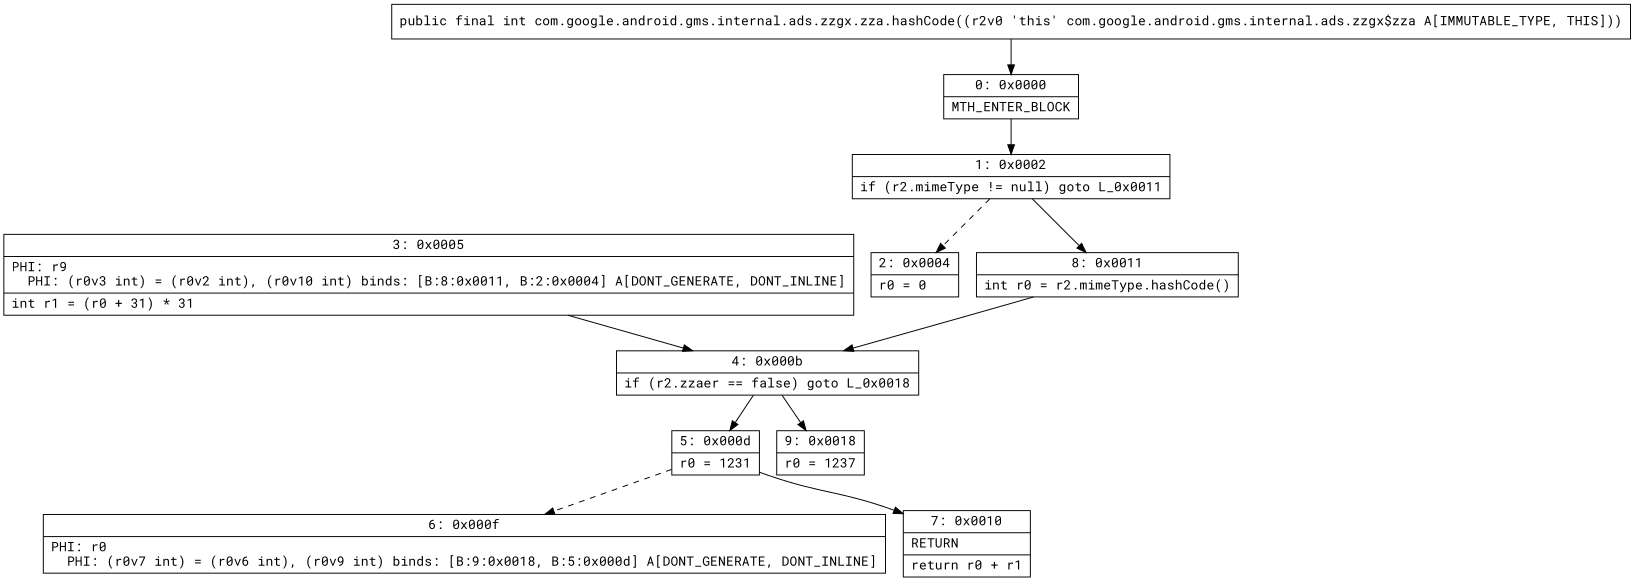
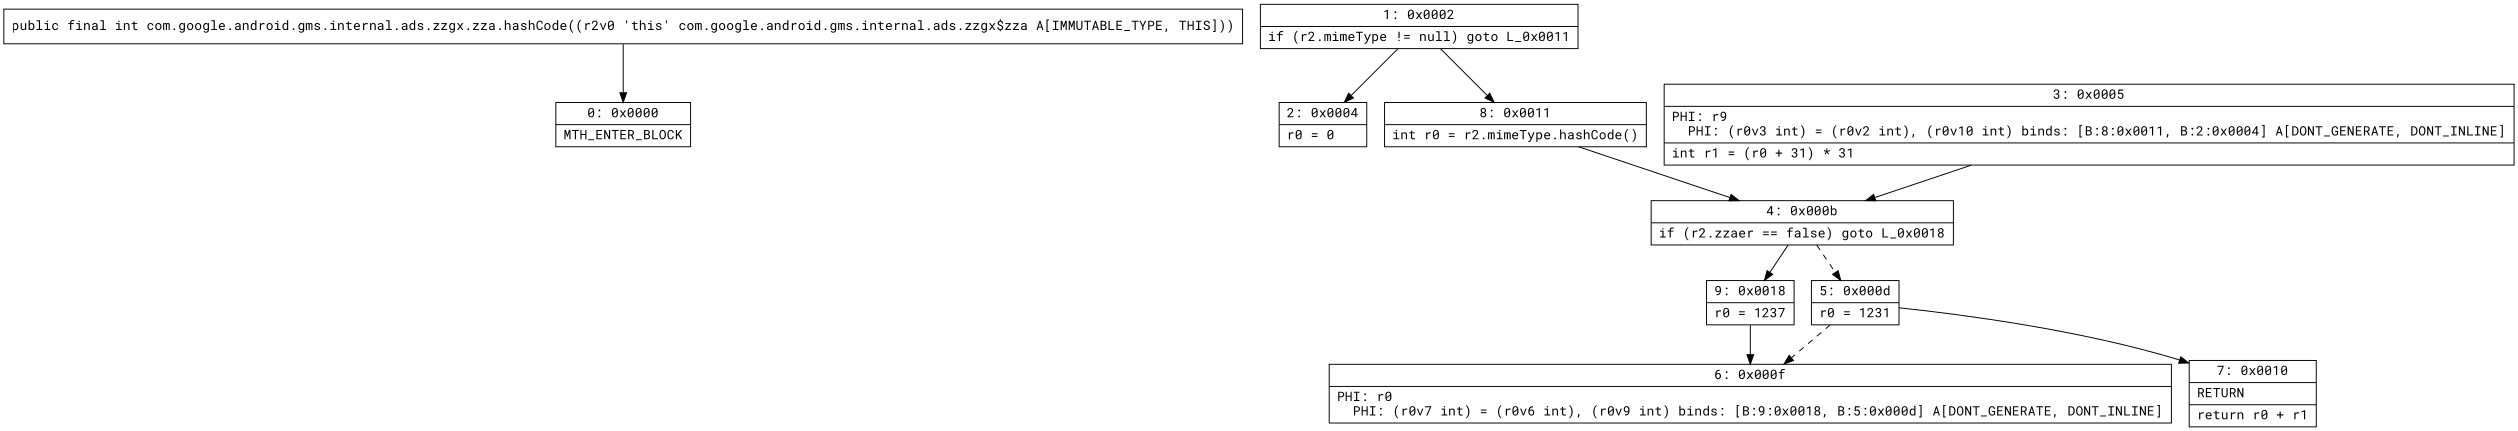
edge "0: 0x0000" -> "1: 0x0002": removed
edge "1: 0x0002" -> "2: 0x0004": style dashed -> solid
edge "9: 0x0018" -> "6: 0x000f": added
edge "4: 0x000b" -> "5: 0x000d": style solid -> dashed
